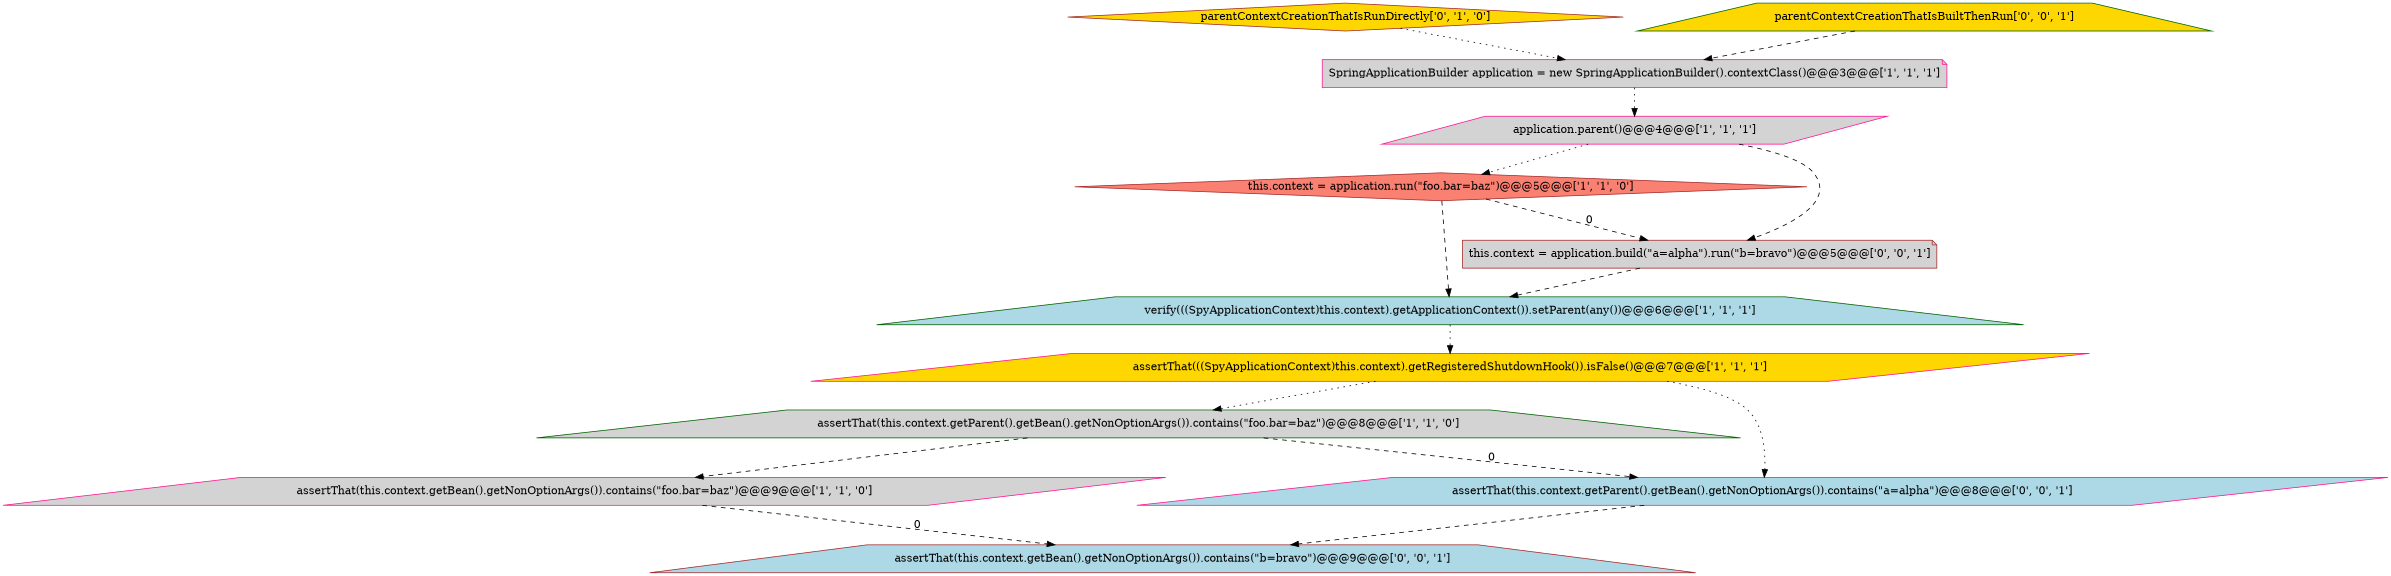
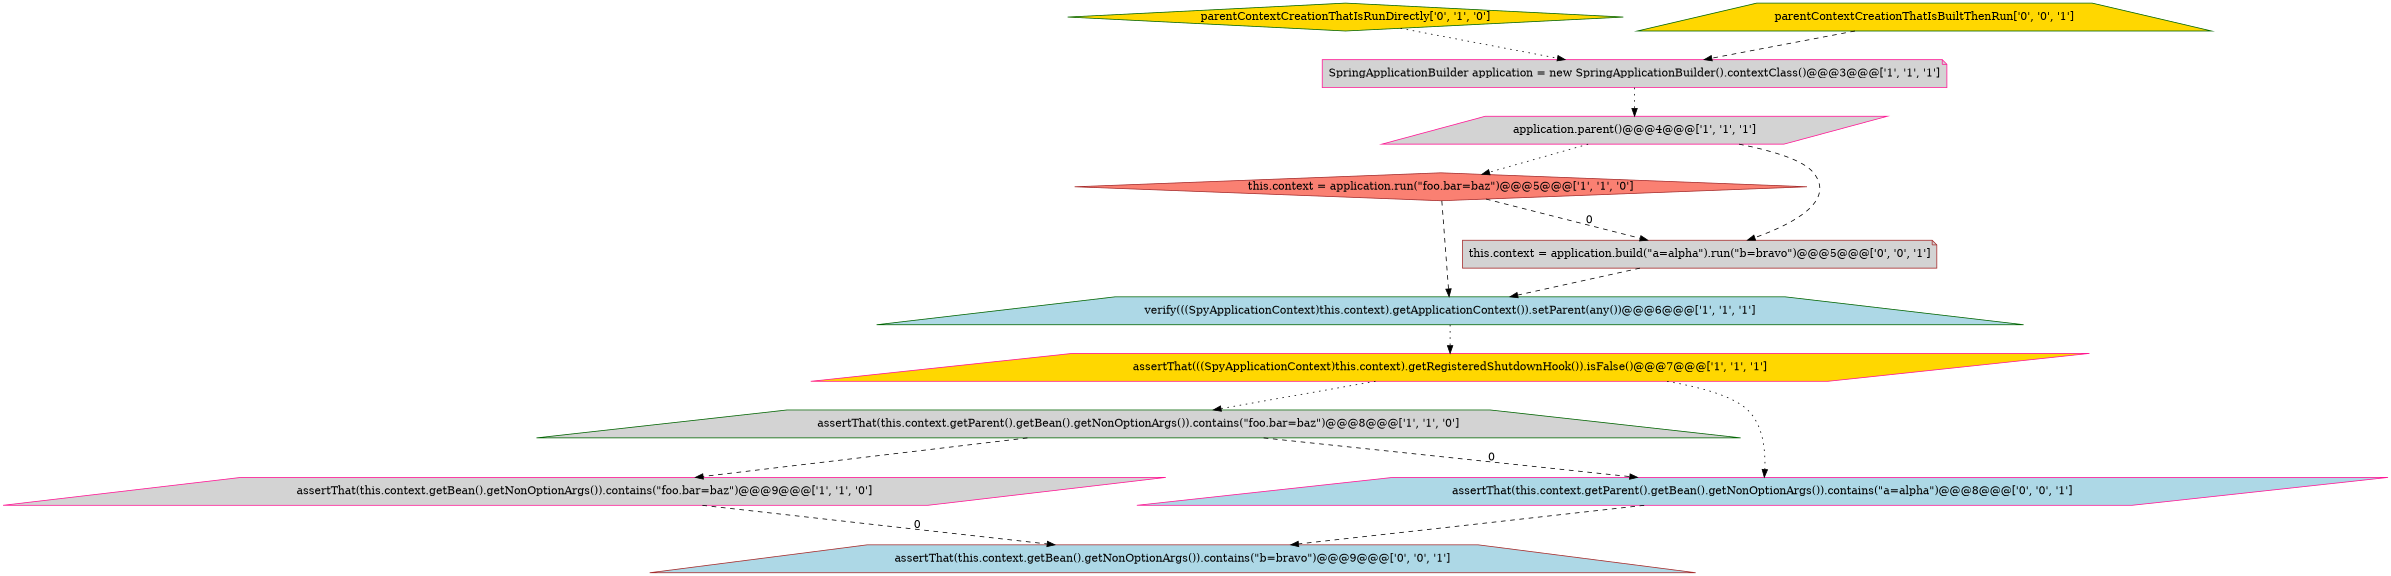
node "parentContextCreationThatIsRunDirectly['0', '1', '0']": color brown -> darkgreen
